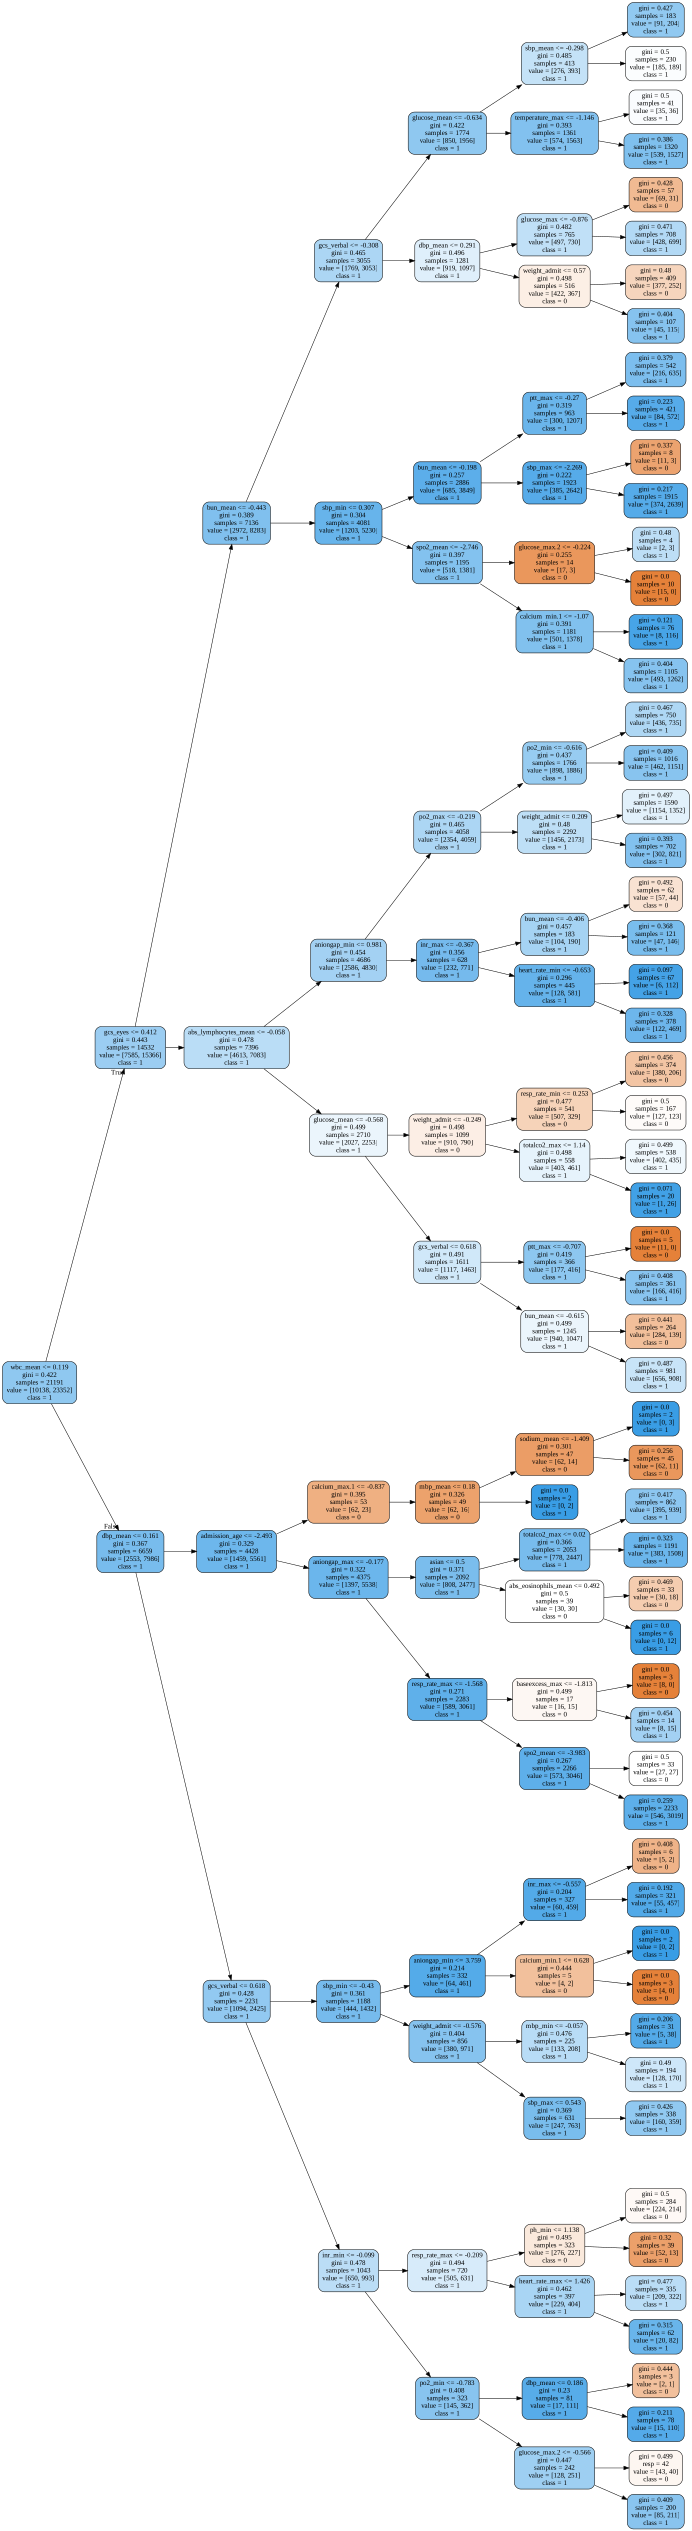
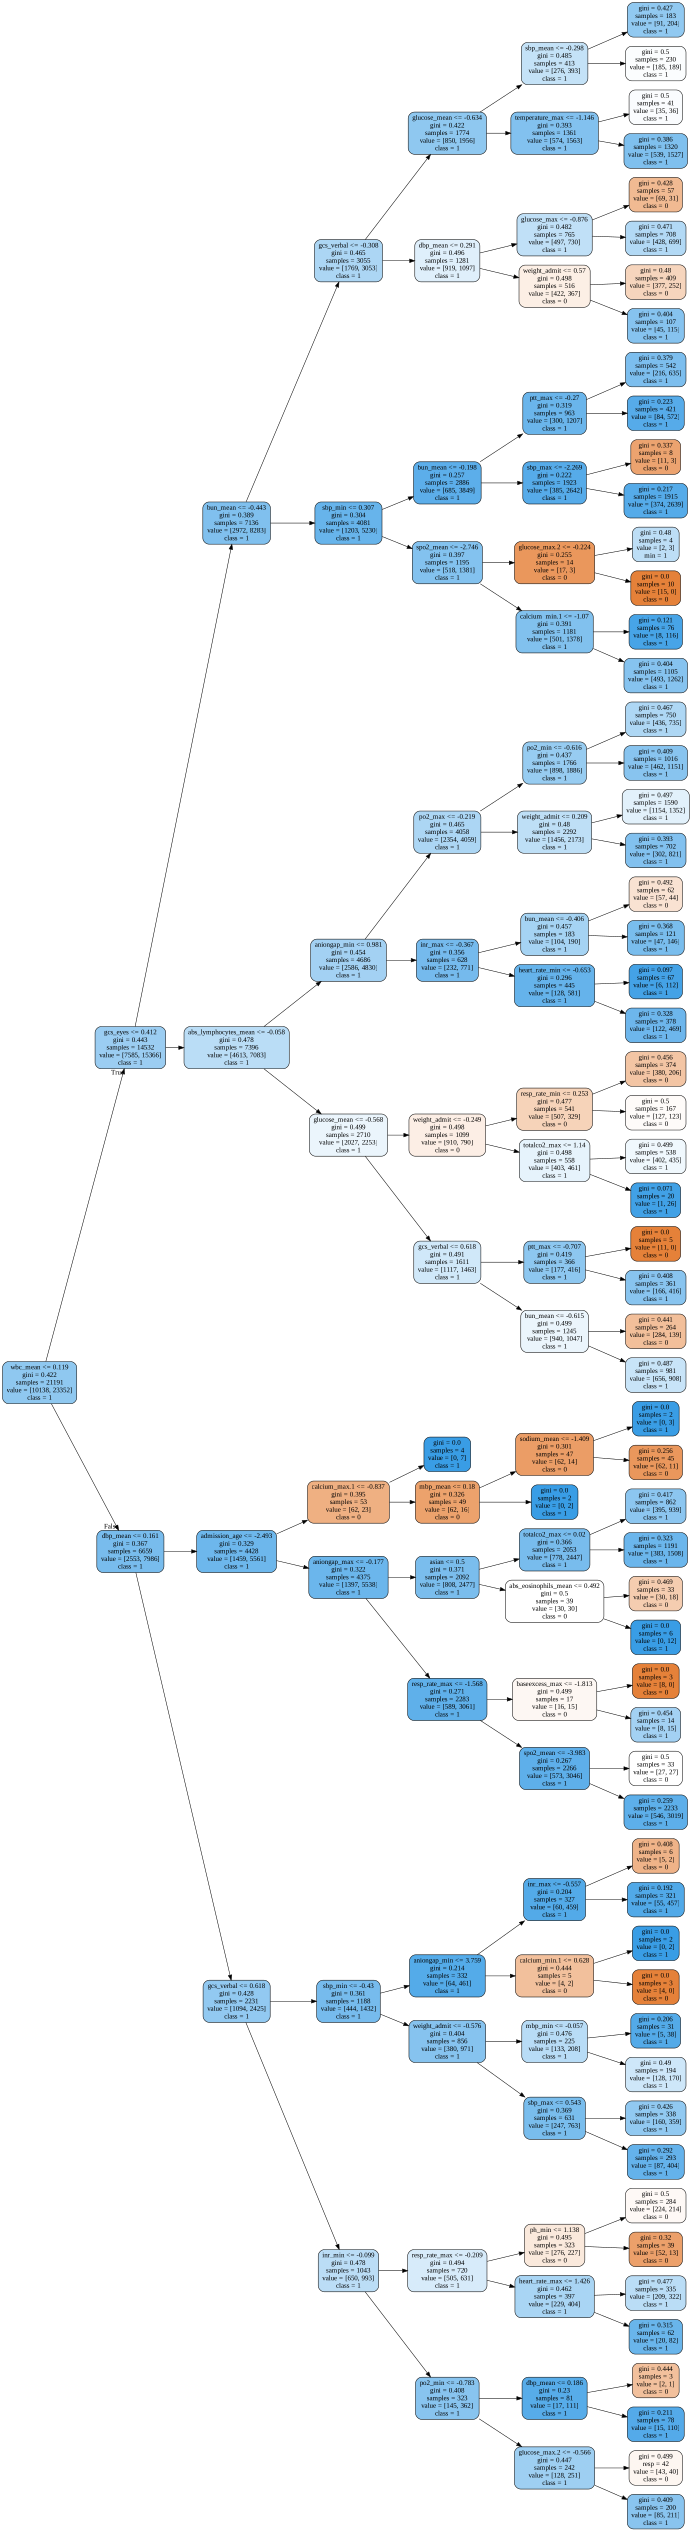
node "gini = 0.48 samples = 4 value = [2, 3] class = 1": label "gini = 0.48 samples = 4 value = [2, 3] class = 1" -> "gini = 0.48 samples = 4 value = [2, 3] min = 1"
node "gini = 0.0 samples = 4 value = [0, 7] class = 1": added
node "gini = 0.292 samples = 293 value = [87, 404] class = 1": added
